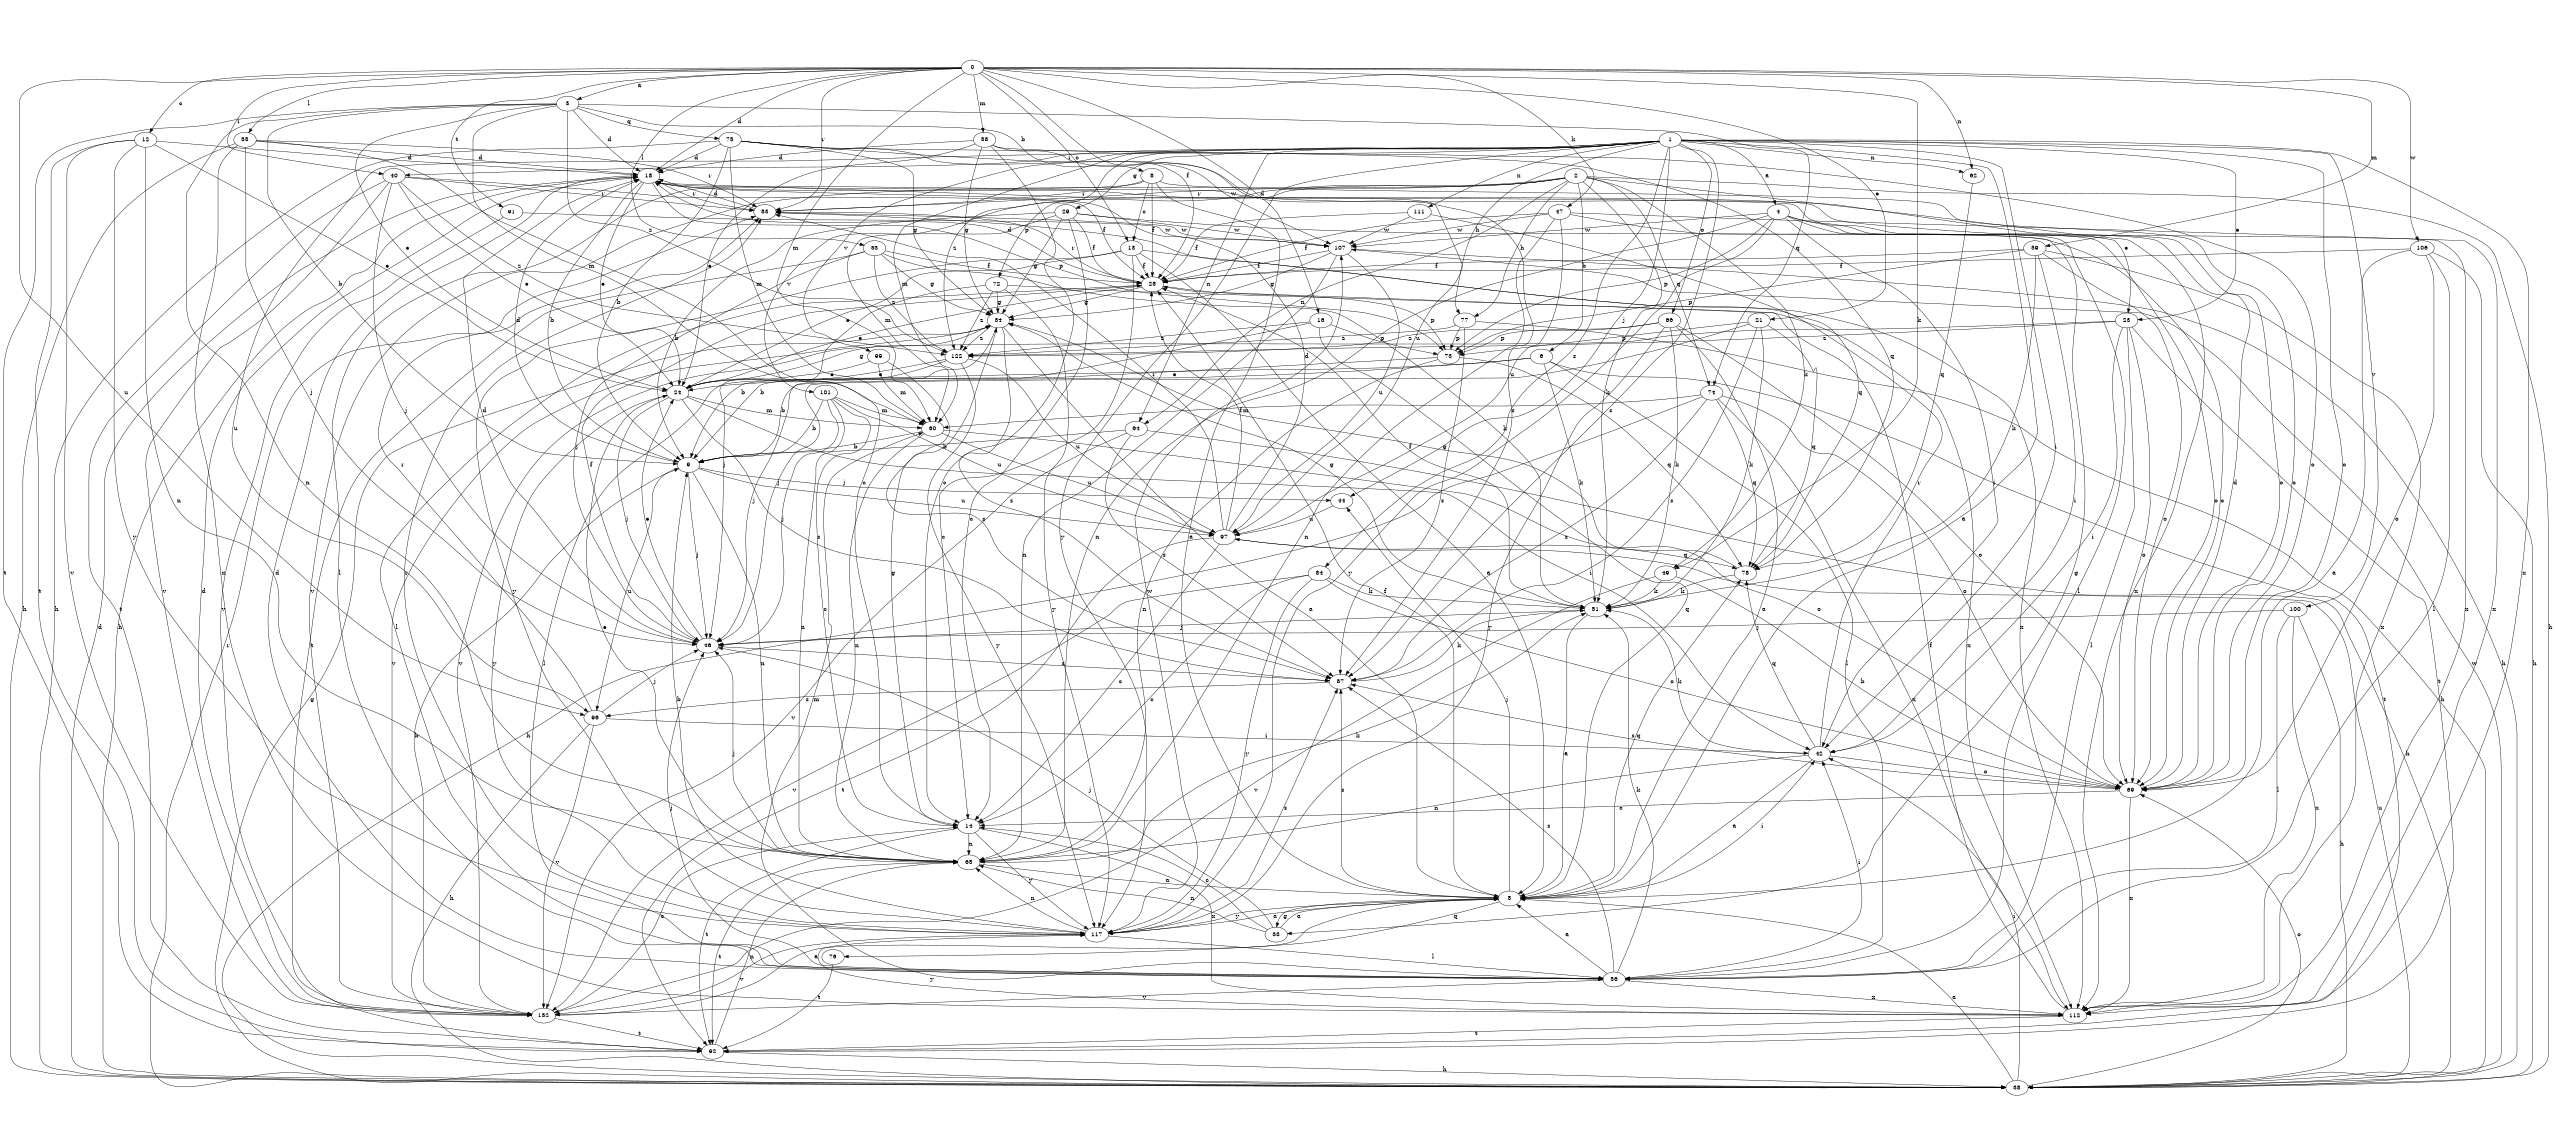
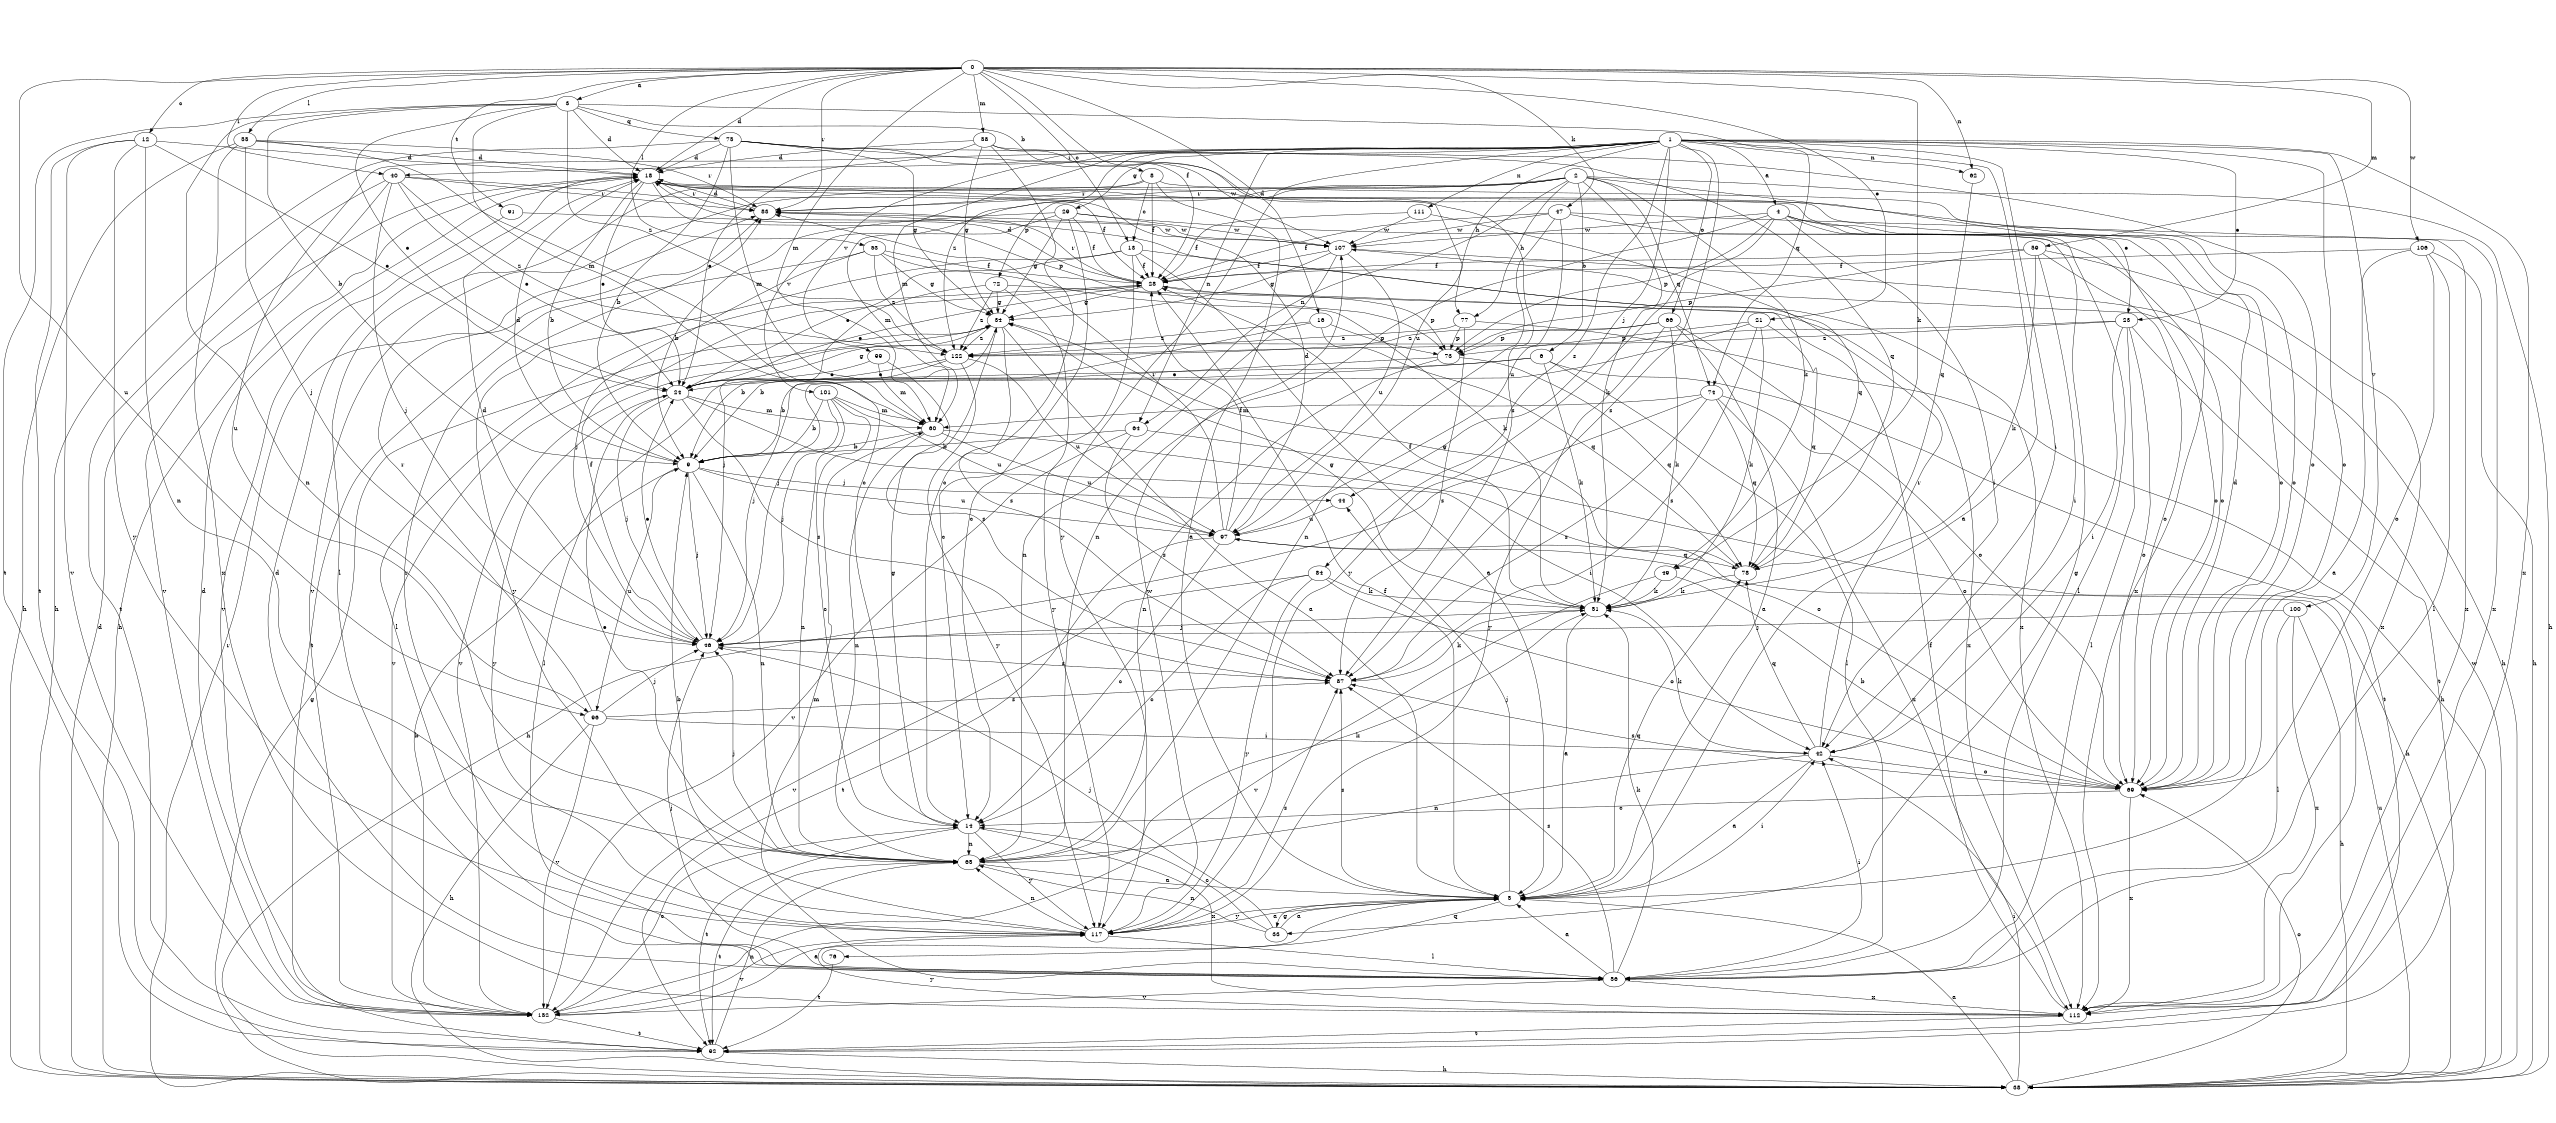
edge "16" -> "5": now "16" -> "78"
edge "87" -> "96": reversed
